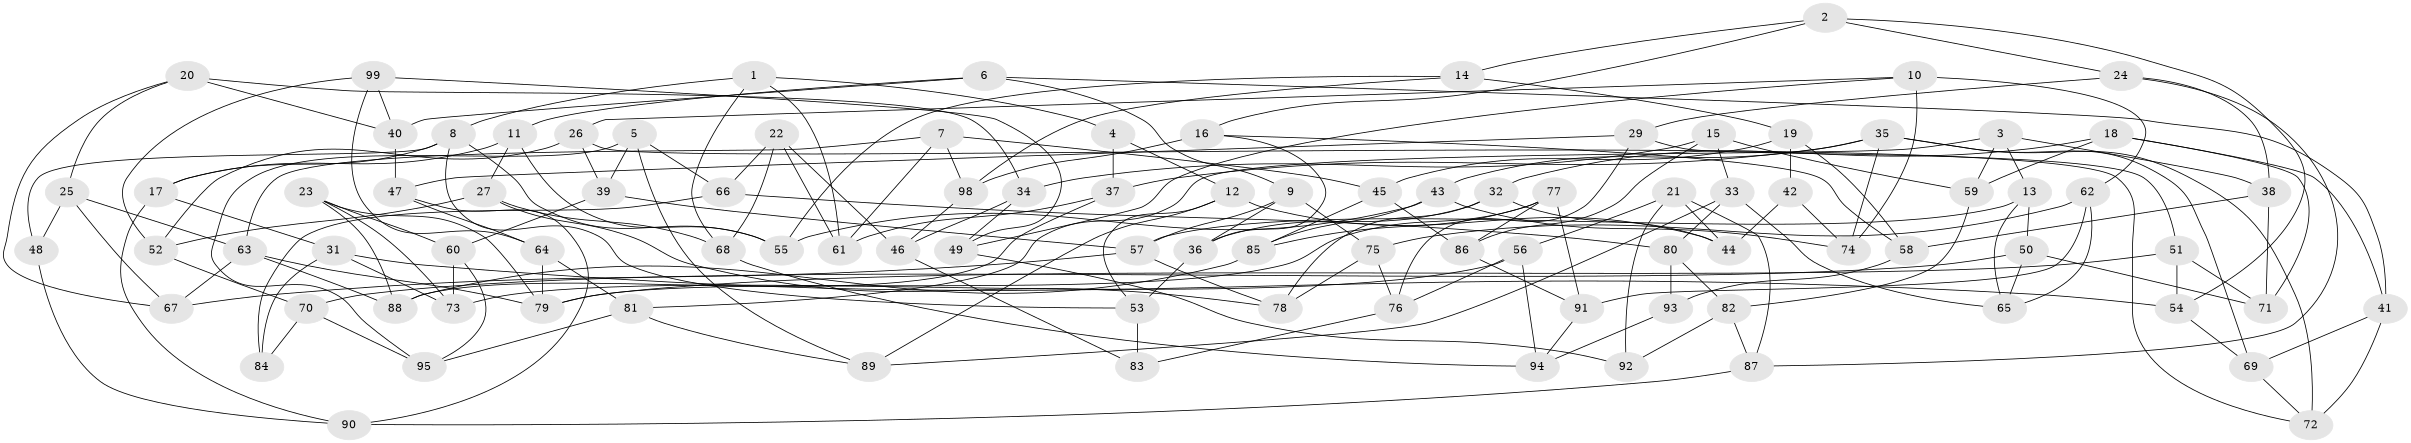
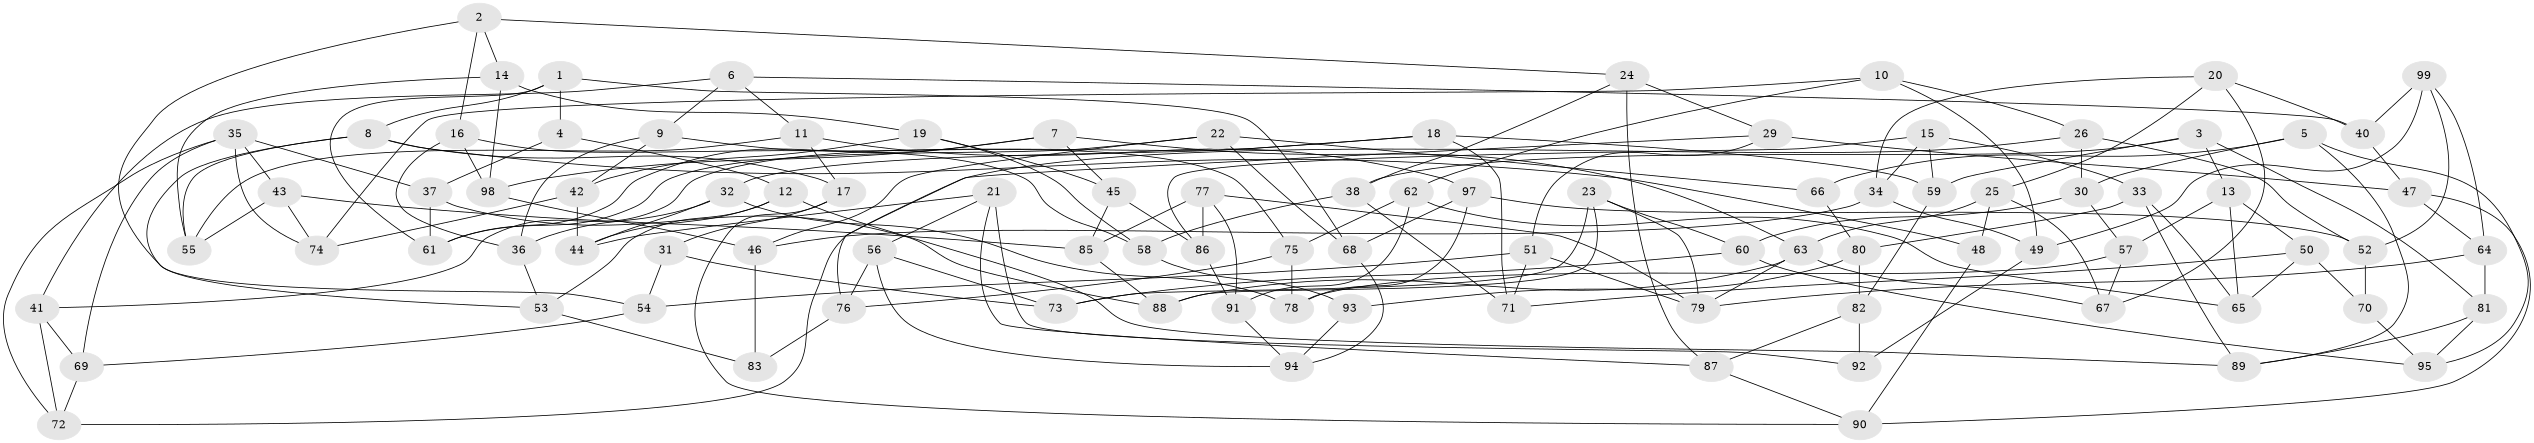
node "27": label "27" -> "97"
node "39": label "39" -> "30"
edge "9" -- "57": now "9" -- "42"
node "84": removed
